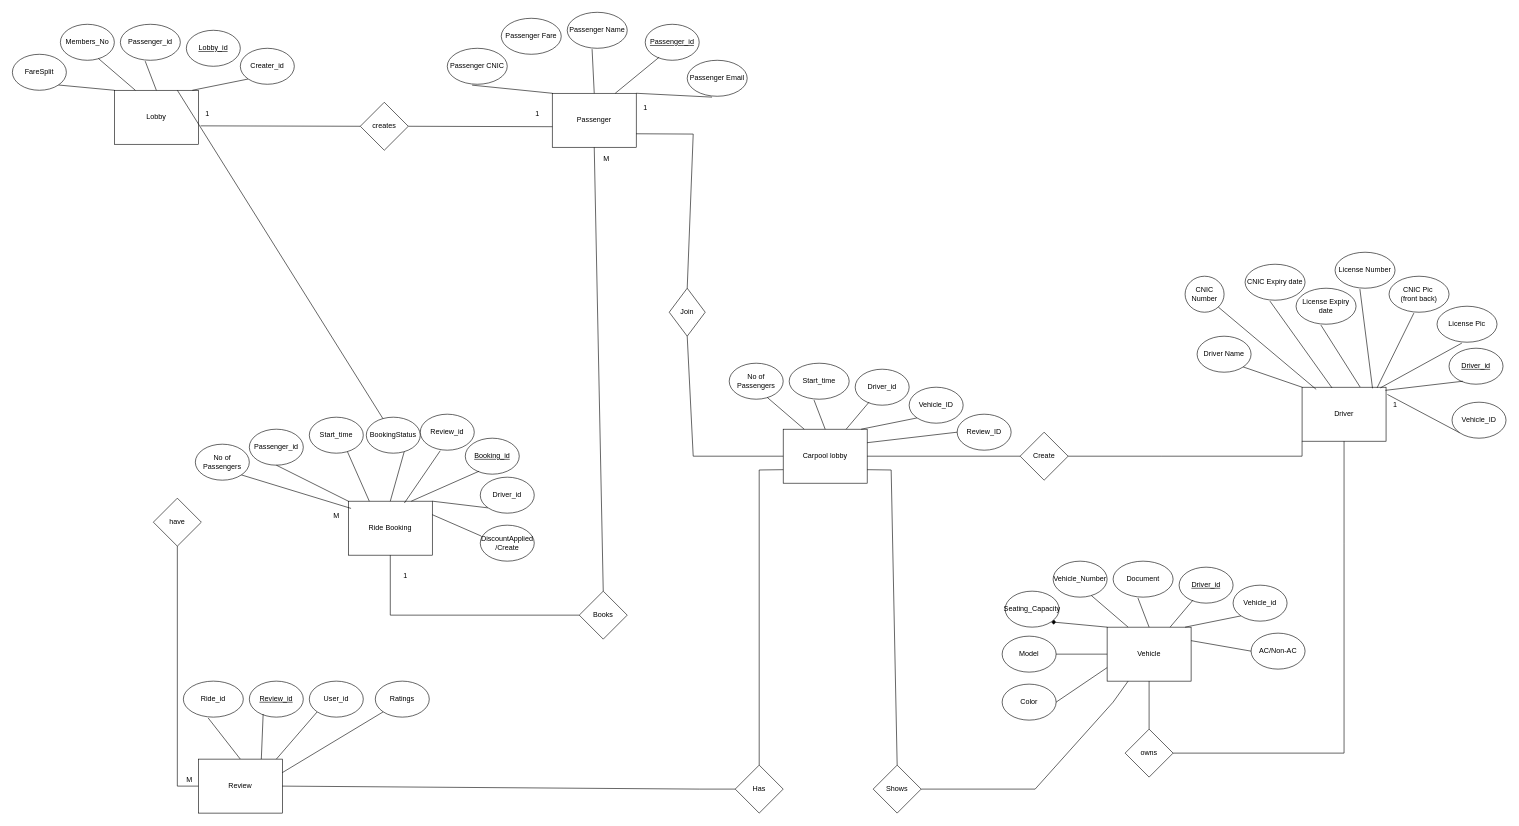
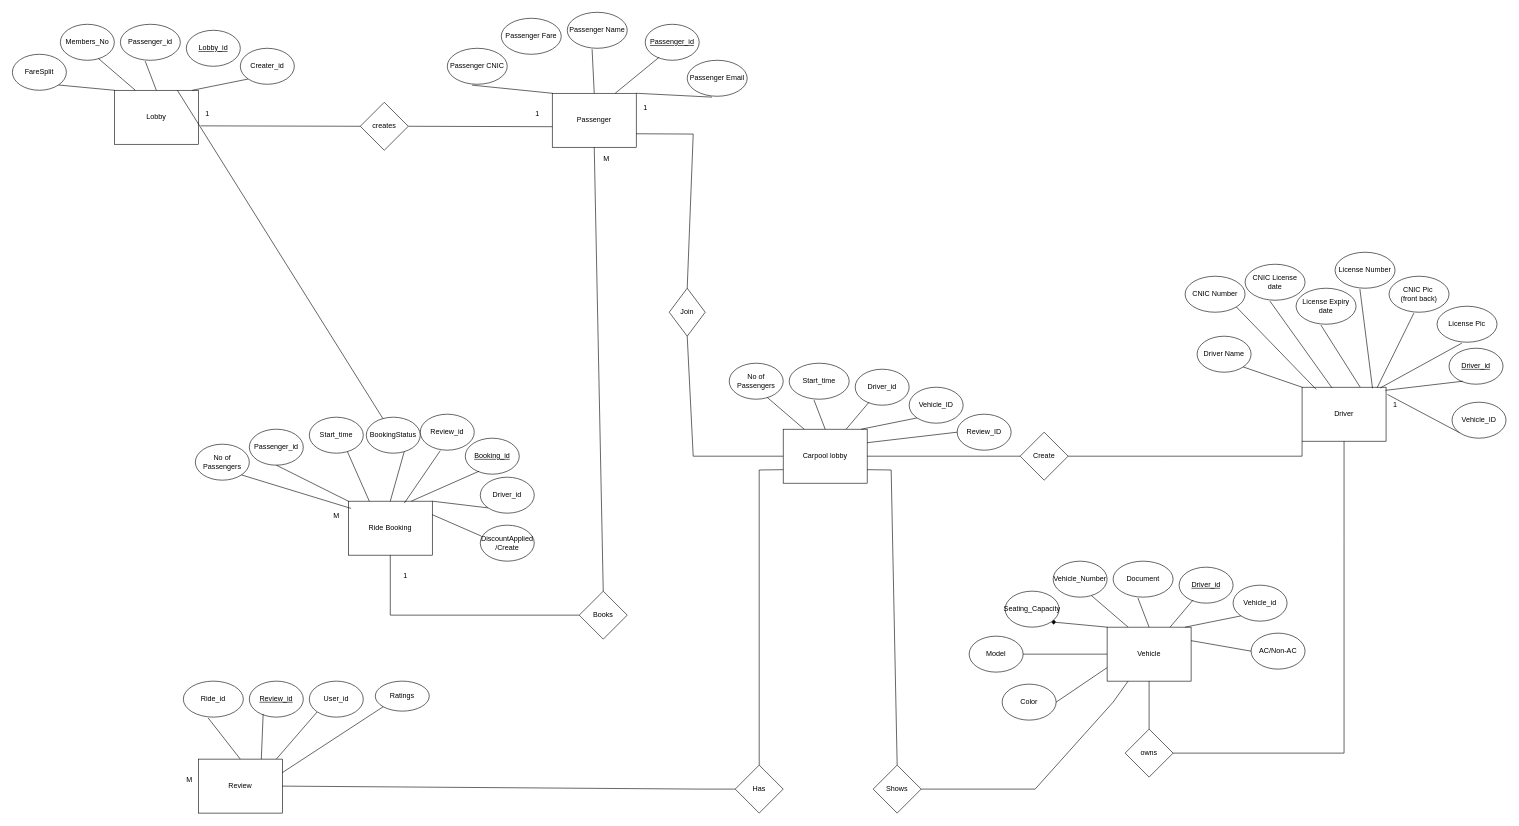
node "CNIC Expiry date": label "CNIC Expiry date" -> "CNIC License date"
node "CNIC Number": size 39x36 -> 60x36
node "have": removed
node "Model": moved (1029, 654) -> (996, 654)
edge "have" -- "Review": removed
node "Ratings": size 54x36 -> 54x30
